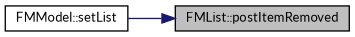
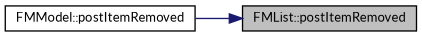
node "FMModel::setList": label "FMModel::setList" -> "FMModel::postItemRemoved"
